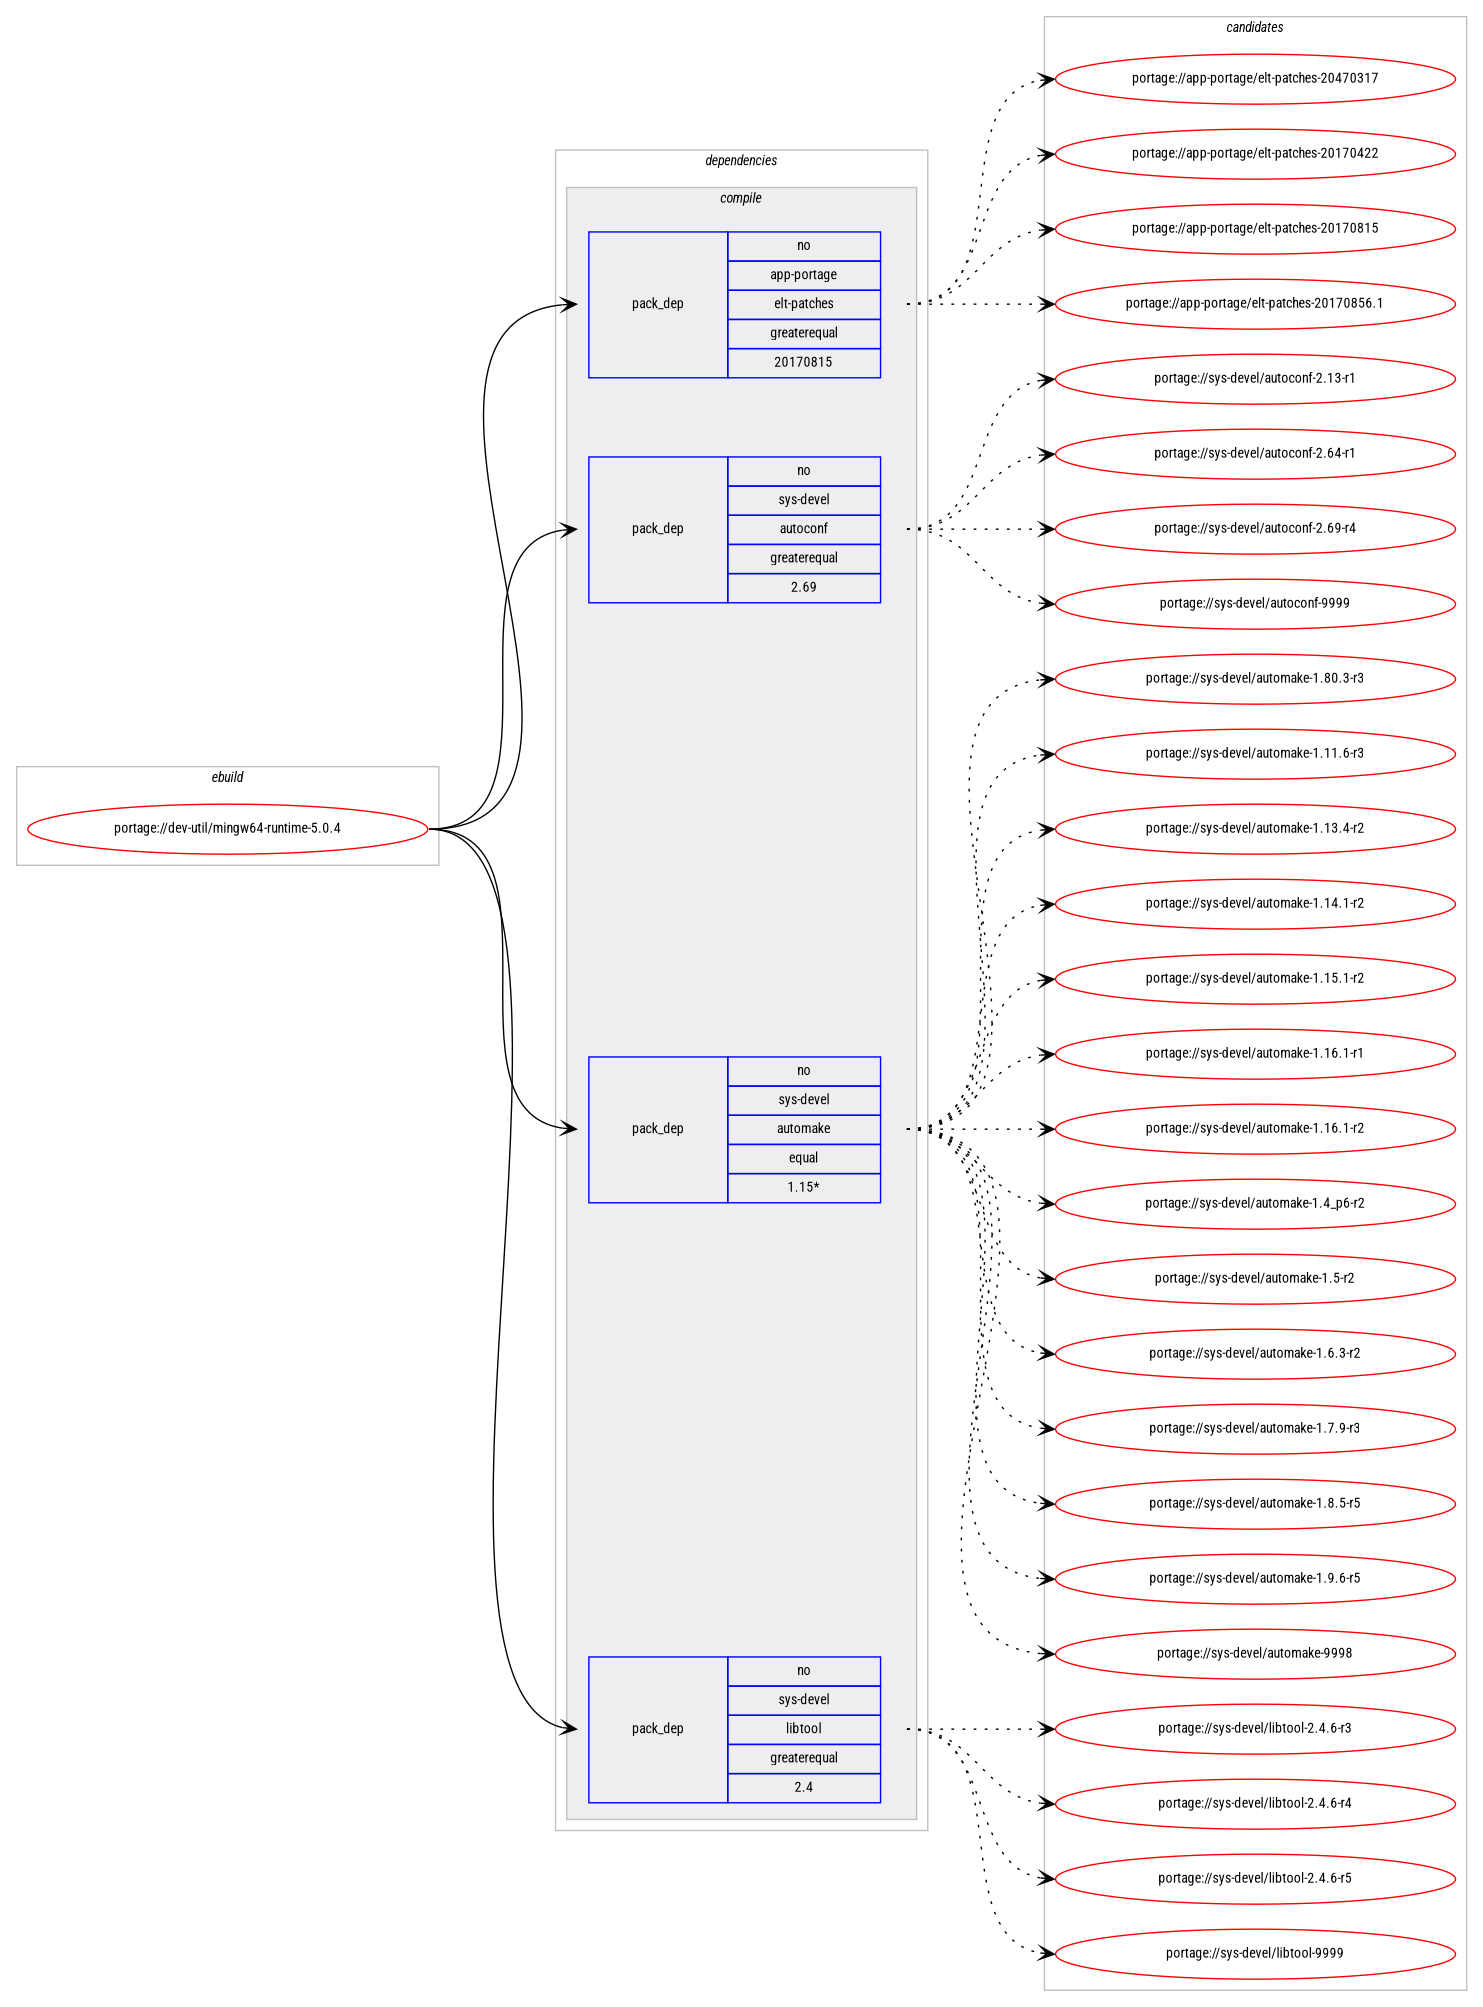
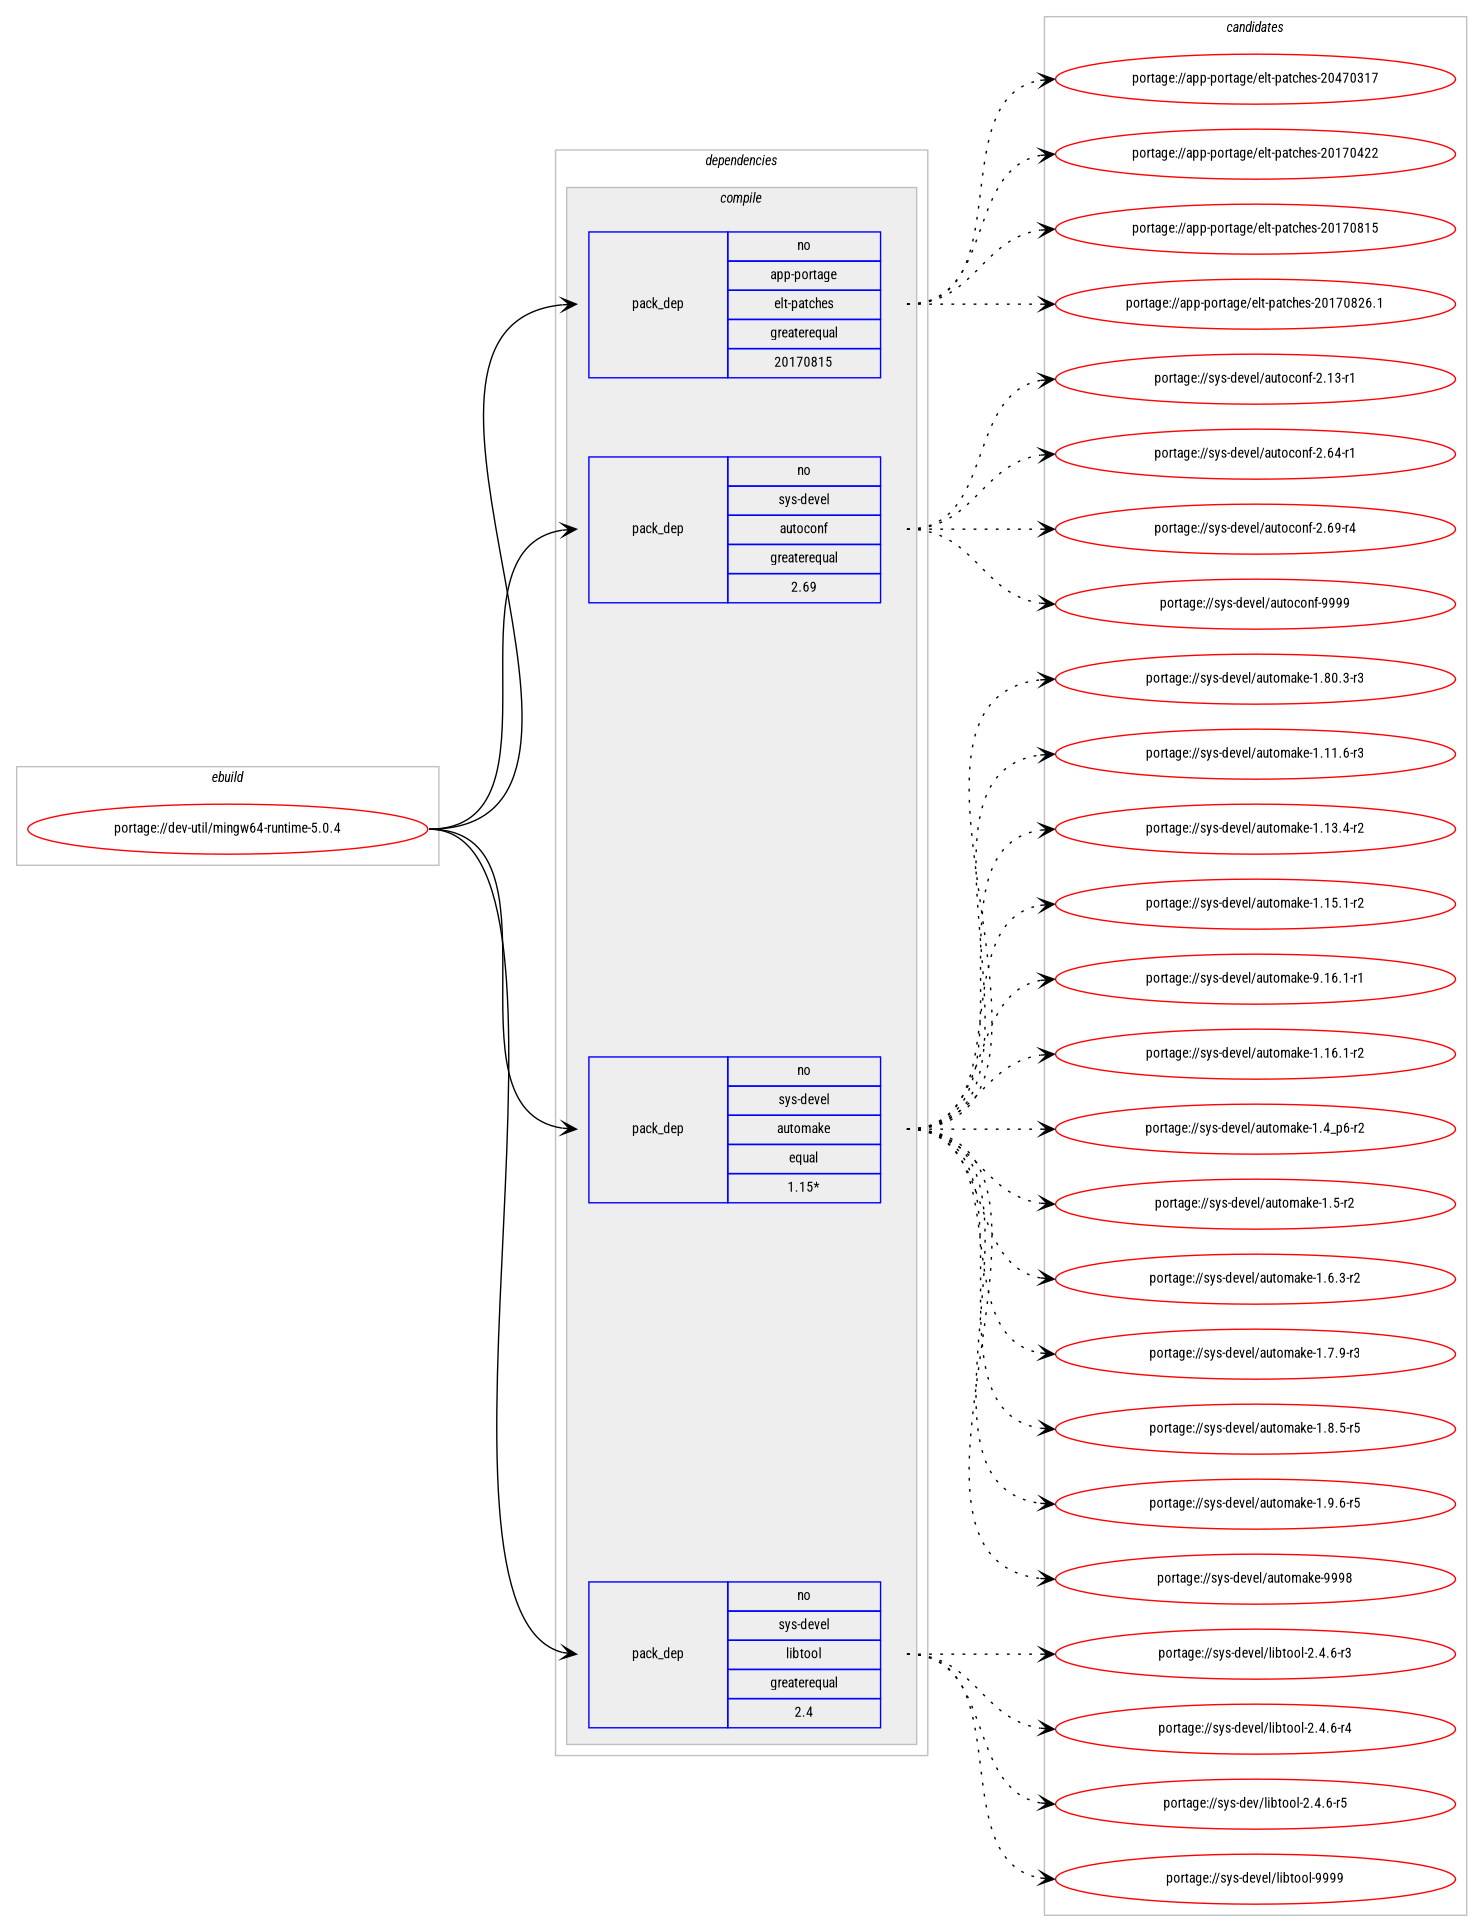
node "portage://app-portage/elt-patches-20170856.1": label "portage://app-portage/elt-patches-20170856.1" -> "portage://app-portage/elt-patches-20170826.1"
node "portage://sys-devel/automake-1.14.1-r2": removed
node "portage://sys-devel/automake-1.16.1-r1": label "portage://sys-devel/automake-1.16.1-r1" -> "portage://sys-devel/automake-9.16.1-r1"
node "portage://sys-devel/libtool-2.4.6-r5": label "portage://sys-devel/libtool-2.4.6-r5" -> "portage://sys-dev/libtool-2.4.6-r5"
